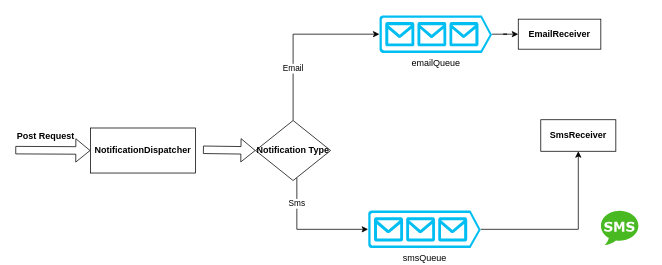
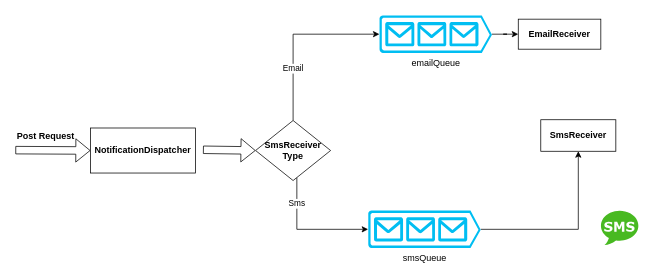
node "Notification Type": label "Notification Type" -> "SmsReceiver Type"
